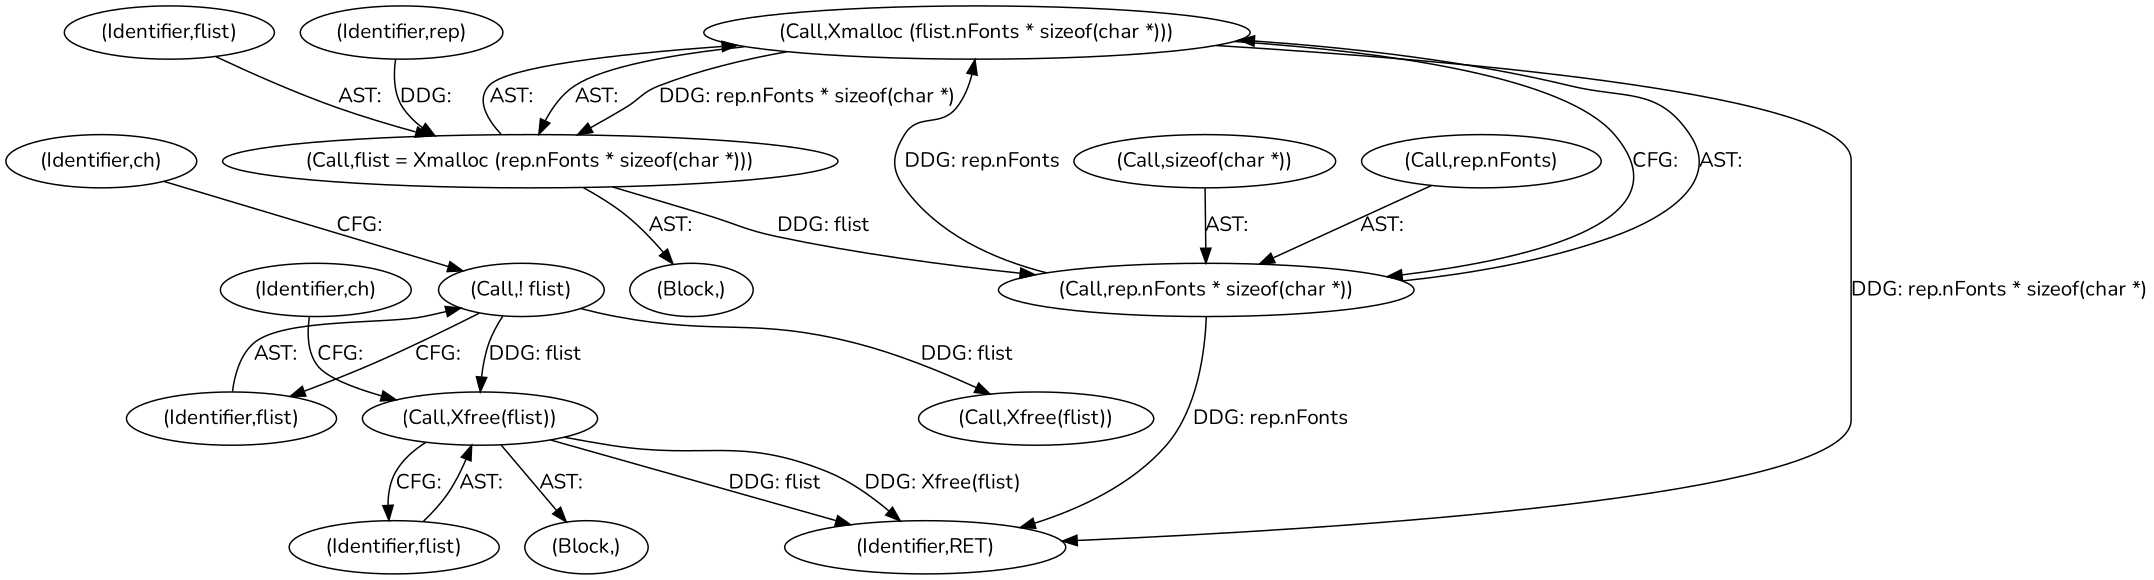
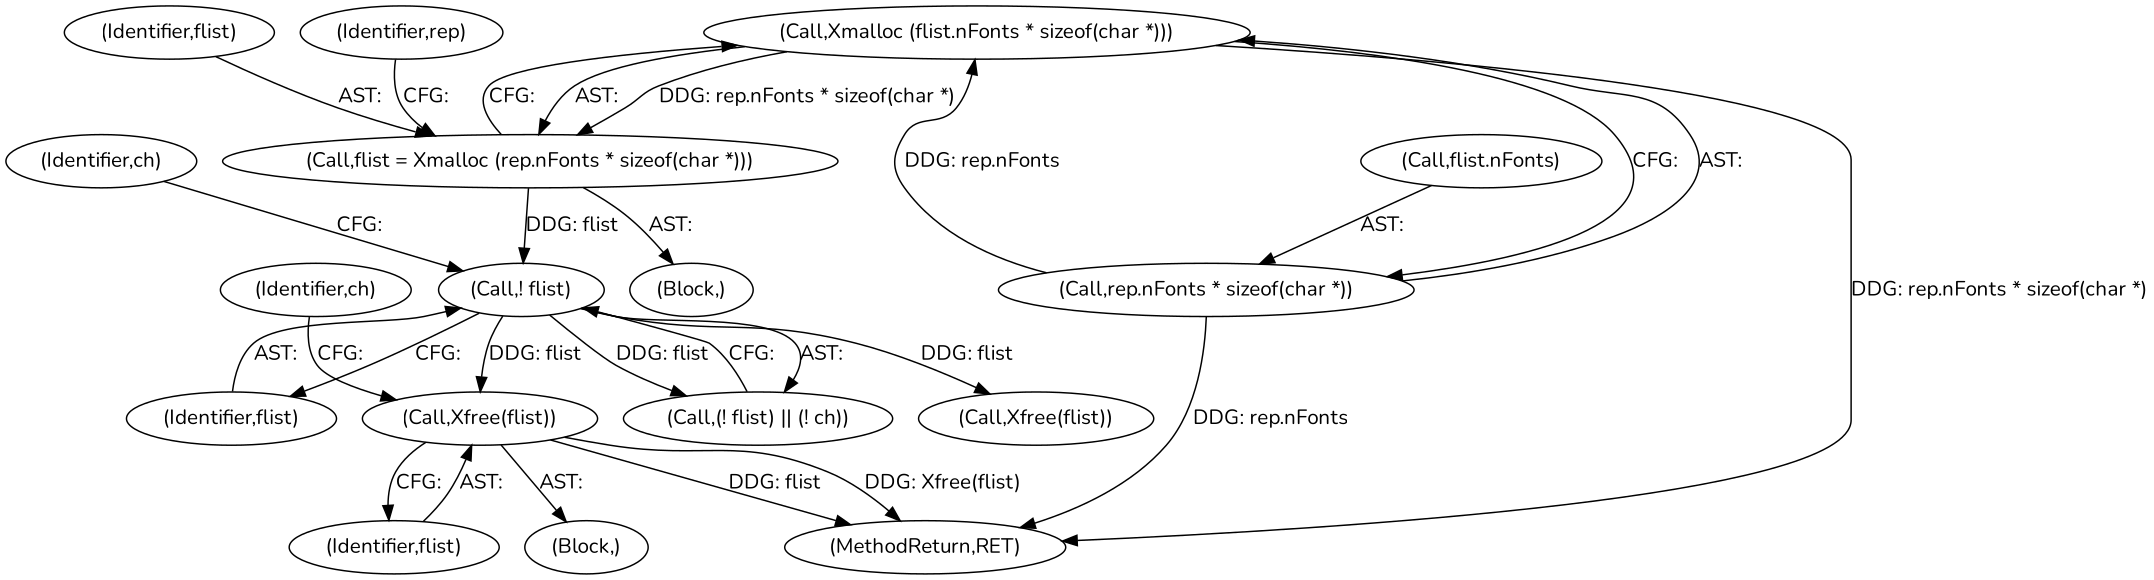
edge "(Identifier,rep)" -> "(Call,flist = Xmalloc (rep.nFonts * sizeof(char *)))": label "DDG: " -> "CFG: "
edge "(Call,flist = Xmalloc (rep.nFonts * sizeof(char *)))" -> "(Call,Xmalloc (flist.nFonts * sizeof(char *)))": label "AST: " -> "CFG: "
node "(Call,sizeof(char *))": removed
node "(Call,rep.nFonts)": label "(Call,rep.nFonts)" -> "(Call,flist.nFonts)"
edge "(Call,flist = Xmalloc (rep.nFonts * sizeof(char *)))" -> "(Call,rep.nFonts * sizeof(char *))": now "(Call,flist = Xmalloc (rep.nFonts * sizeof(char *)))" -> "(Call,! flist)"
node "(Call,(! flist) || (! ch))": added
node "(Identifier,RET)": label "(Identifier,RET)" -> "(MethodReturn,RET)"
